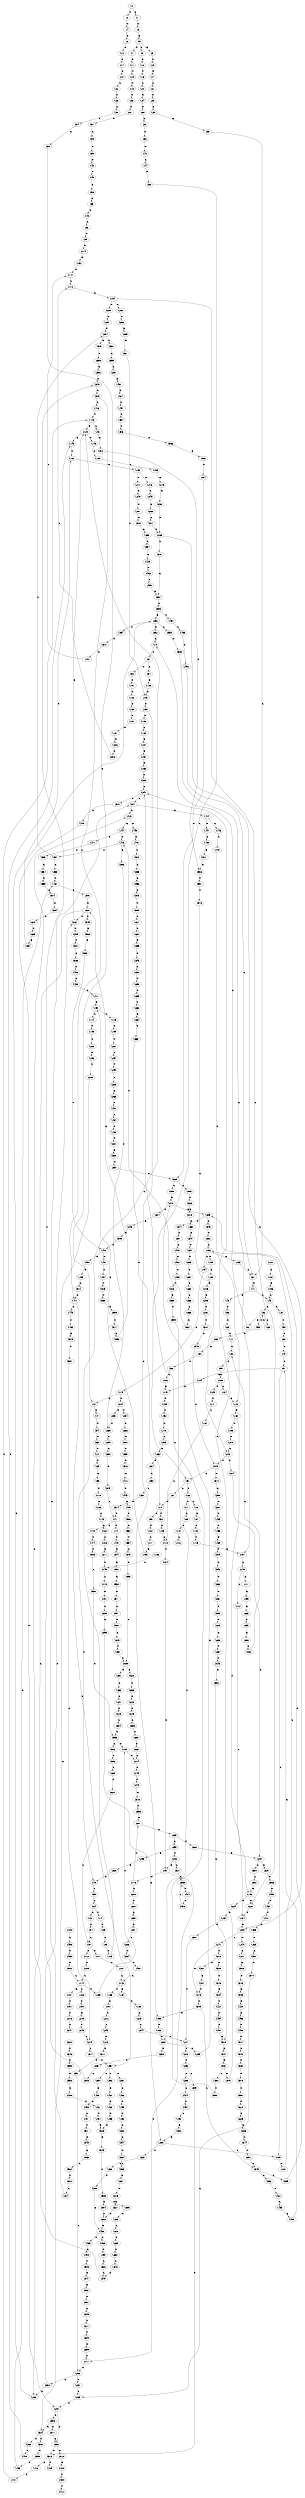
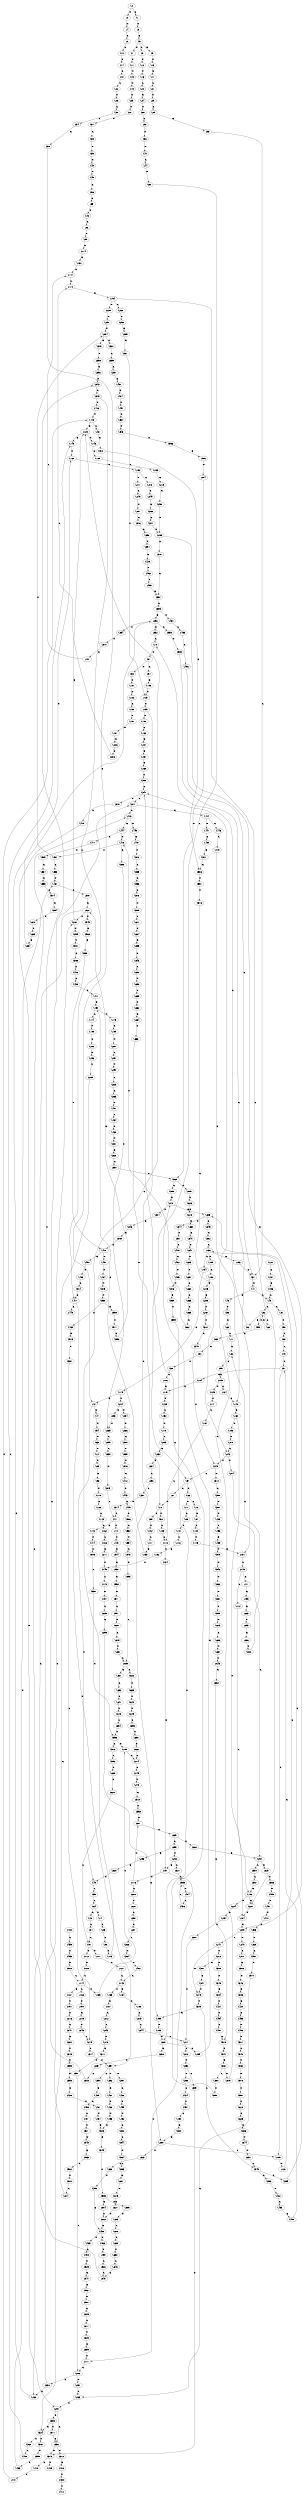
edge "S449" -> "S482": now "S538" -> "S482"
edge "S116" -> "S132": added, label "G"
edge "S247" -> "S280": added, label "G"
